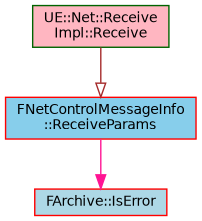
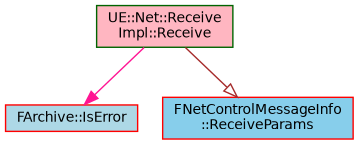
edge "FNetControlMessageInfo ::ReceiveParams" -> "FArchive::IsError": now "UE::Net::Receive Impl::Receive" -> "FArchive::IsError"
